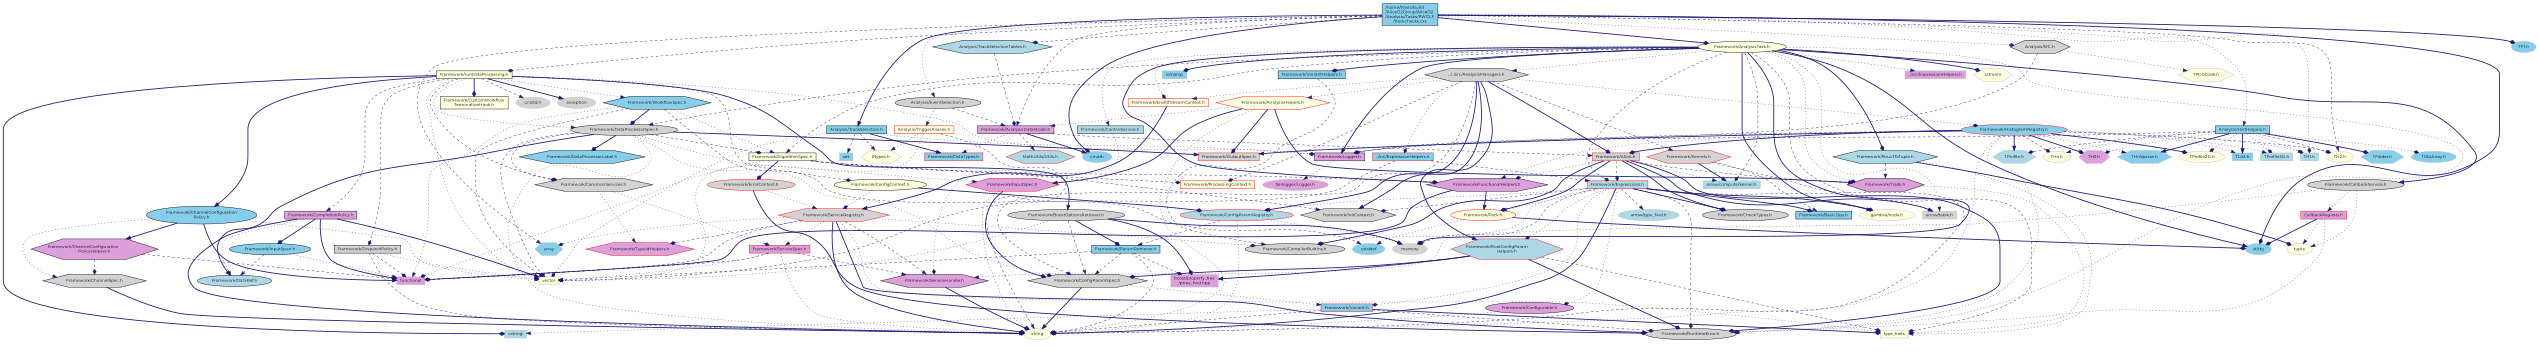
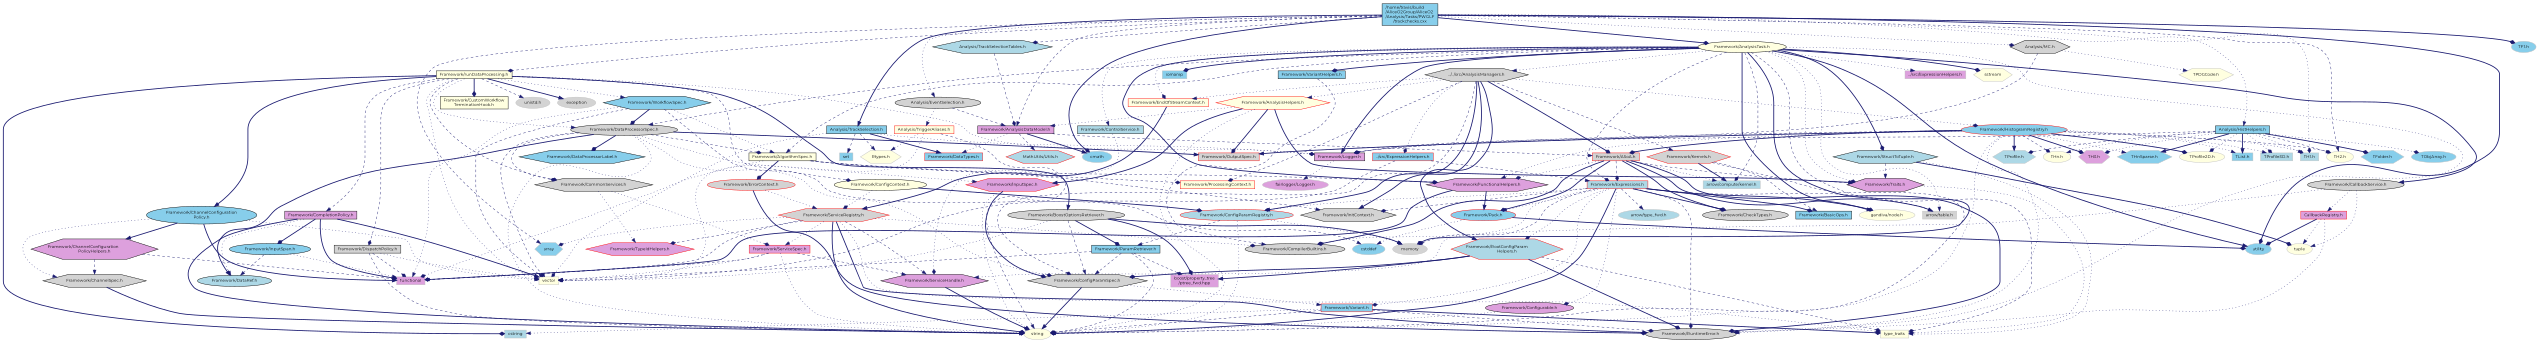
node "Framework/Pack.h": fillcolor lightyellow -> skyblue
edge "Framework/ChannelConfiguration PolicyHelpers.h" -> "Framework/ChannelSpec.h": arrowhead diamond -> normal
